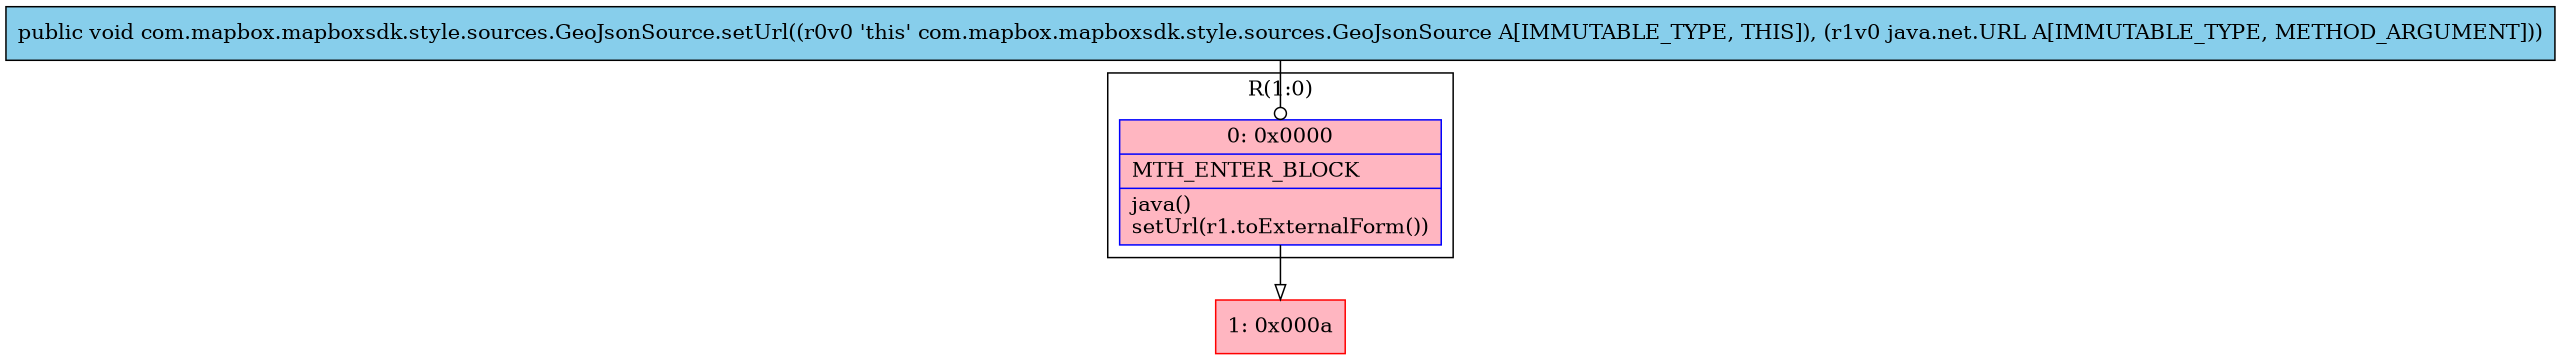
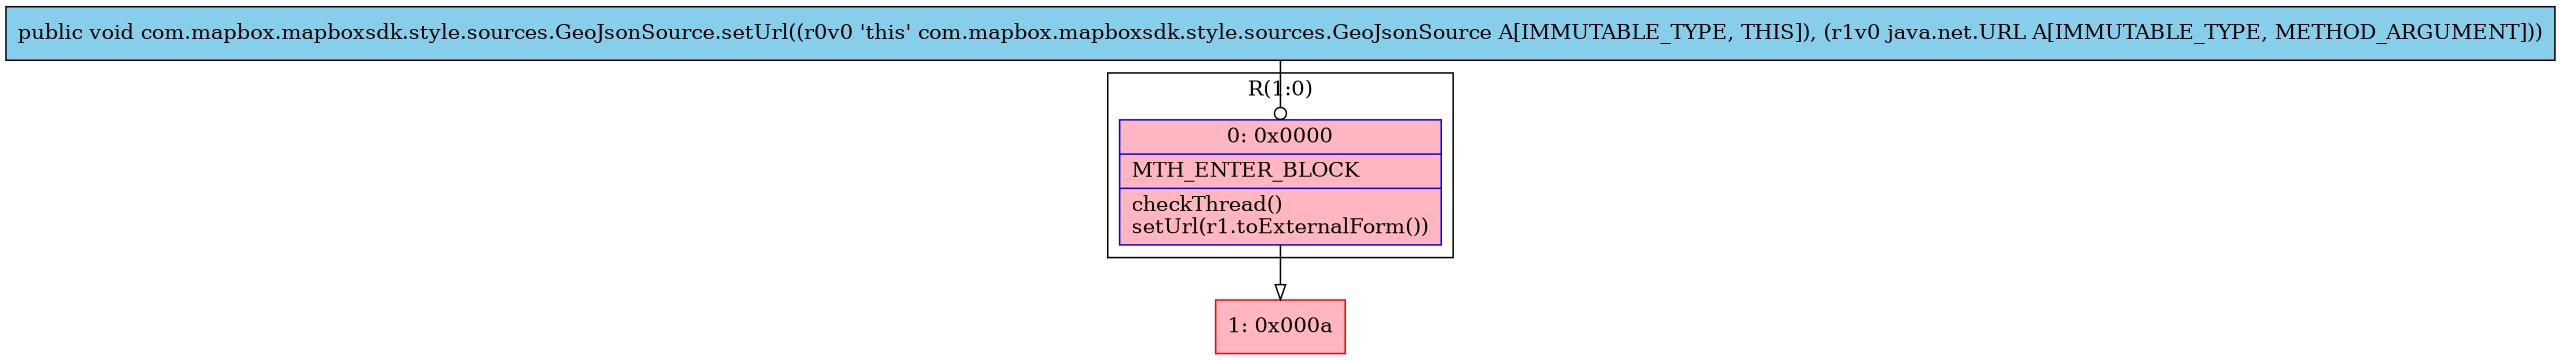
node "0: 0x0000": text "java()" -> "checkThread()"
